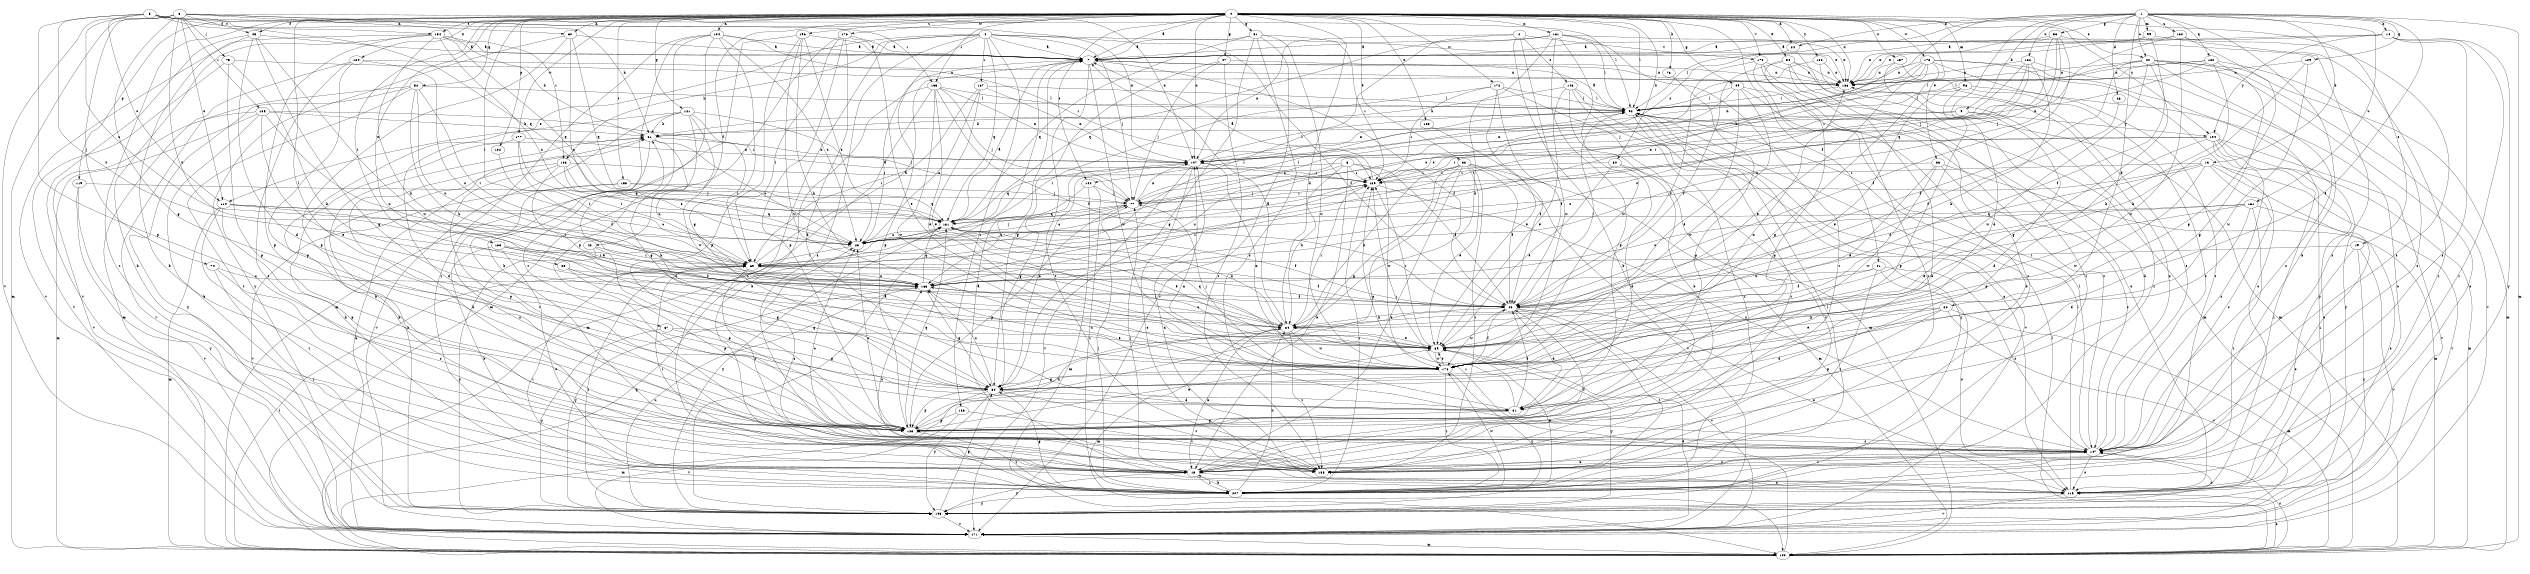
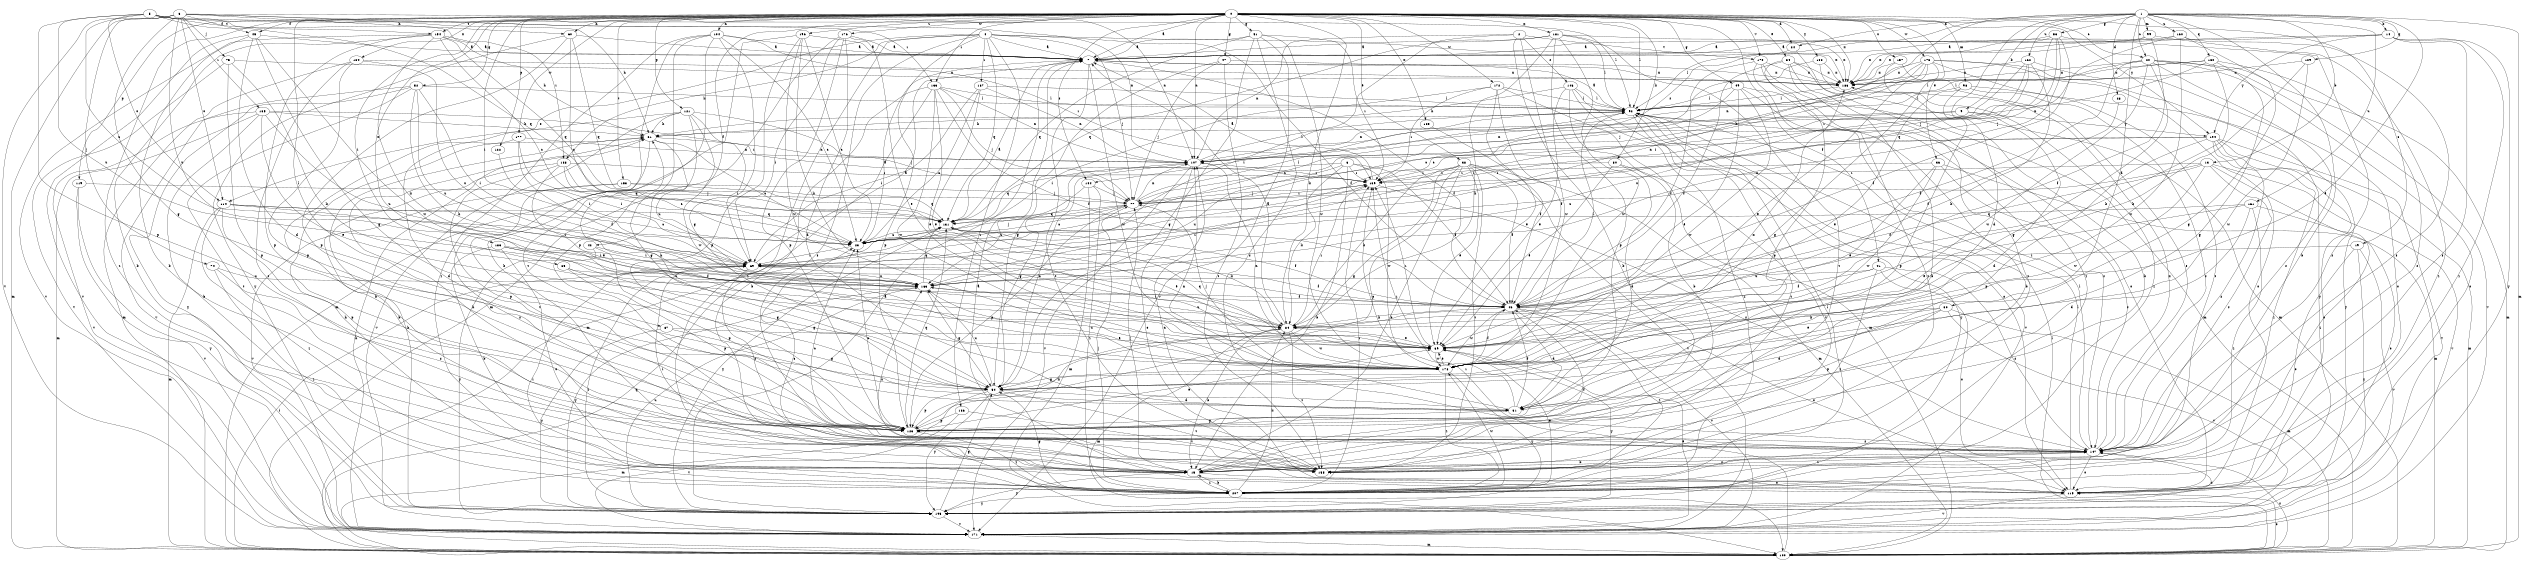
node "78": removed
edge "194" -> "139": now "194" -> "77"
edge "161" -> "163": removed, label "u"
